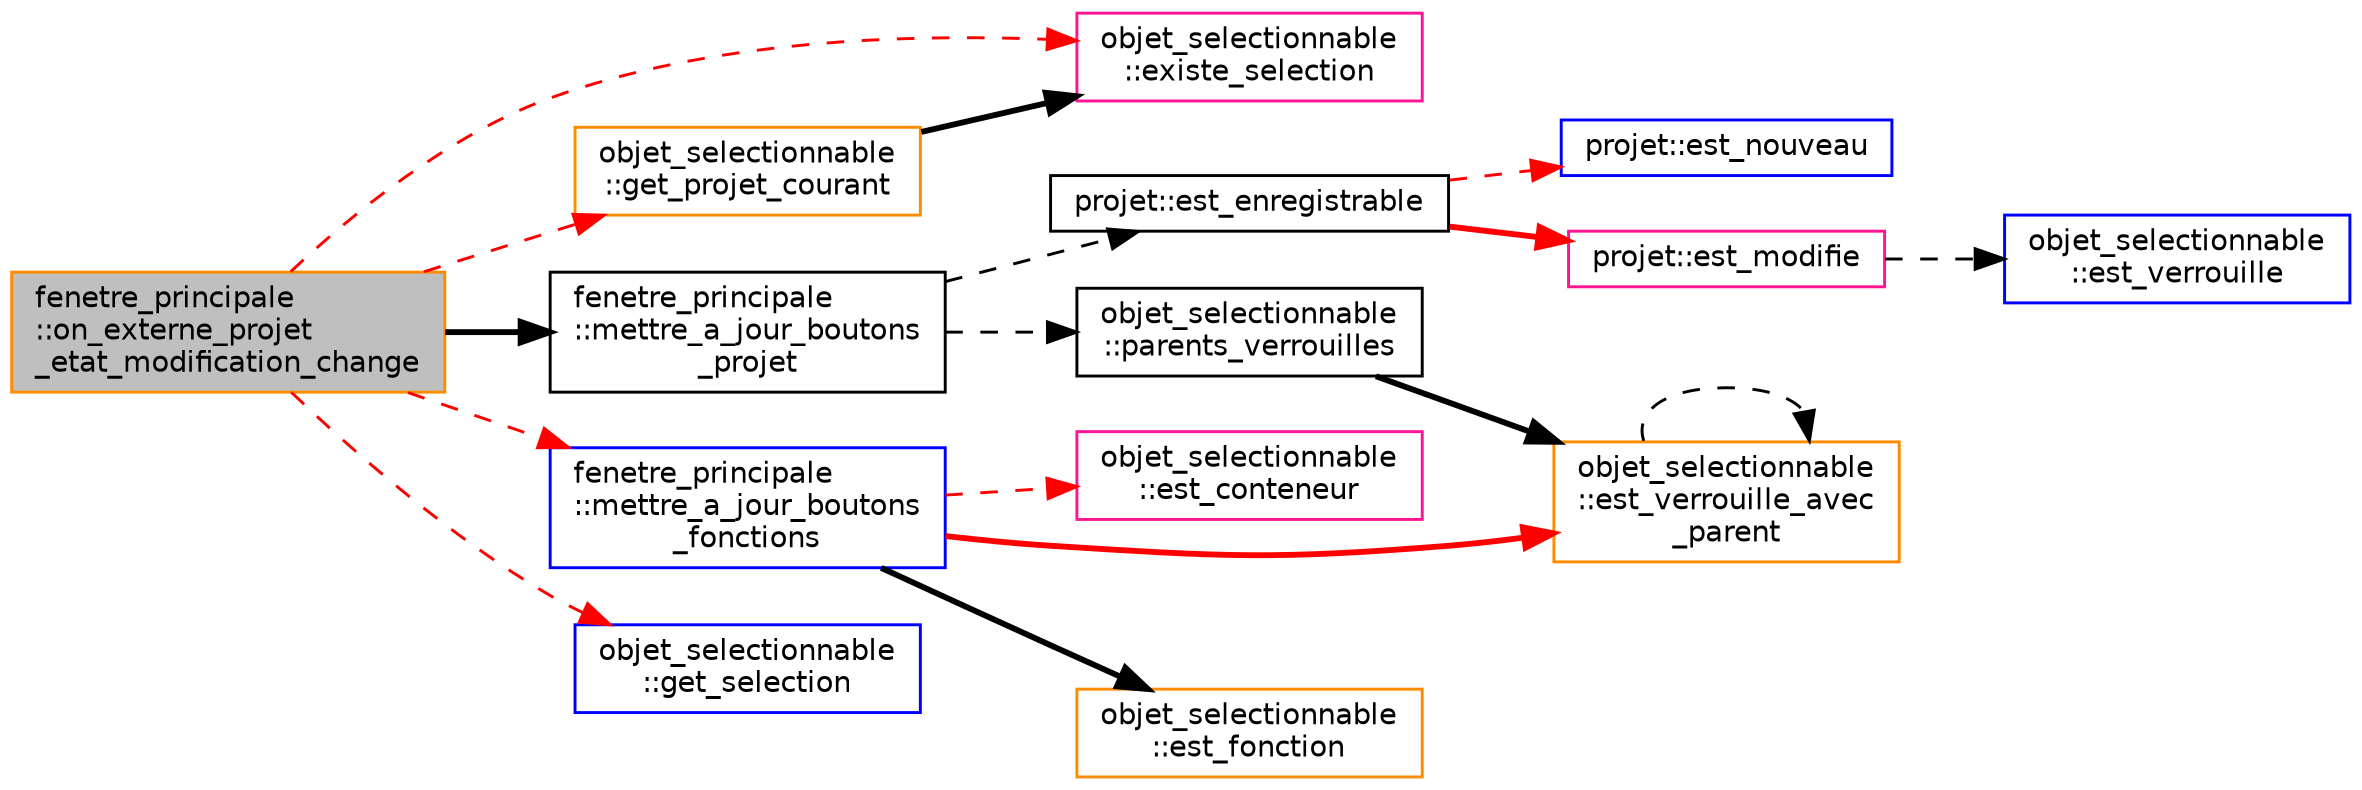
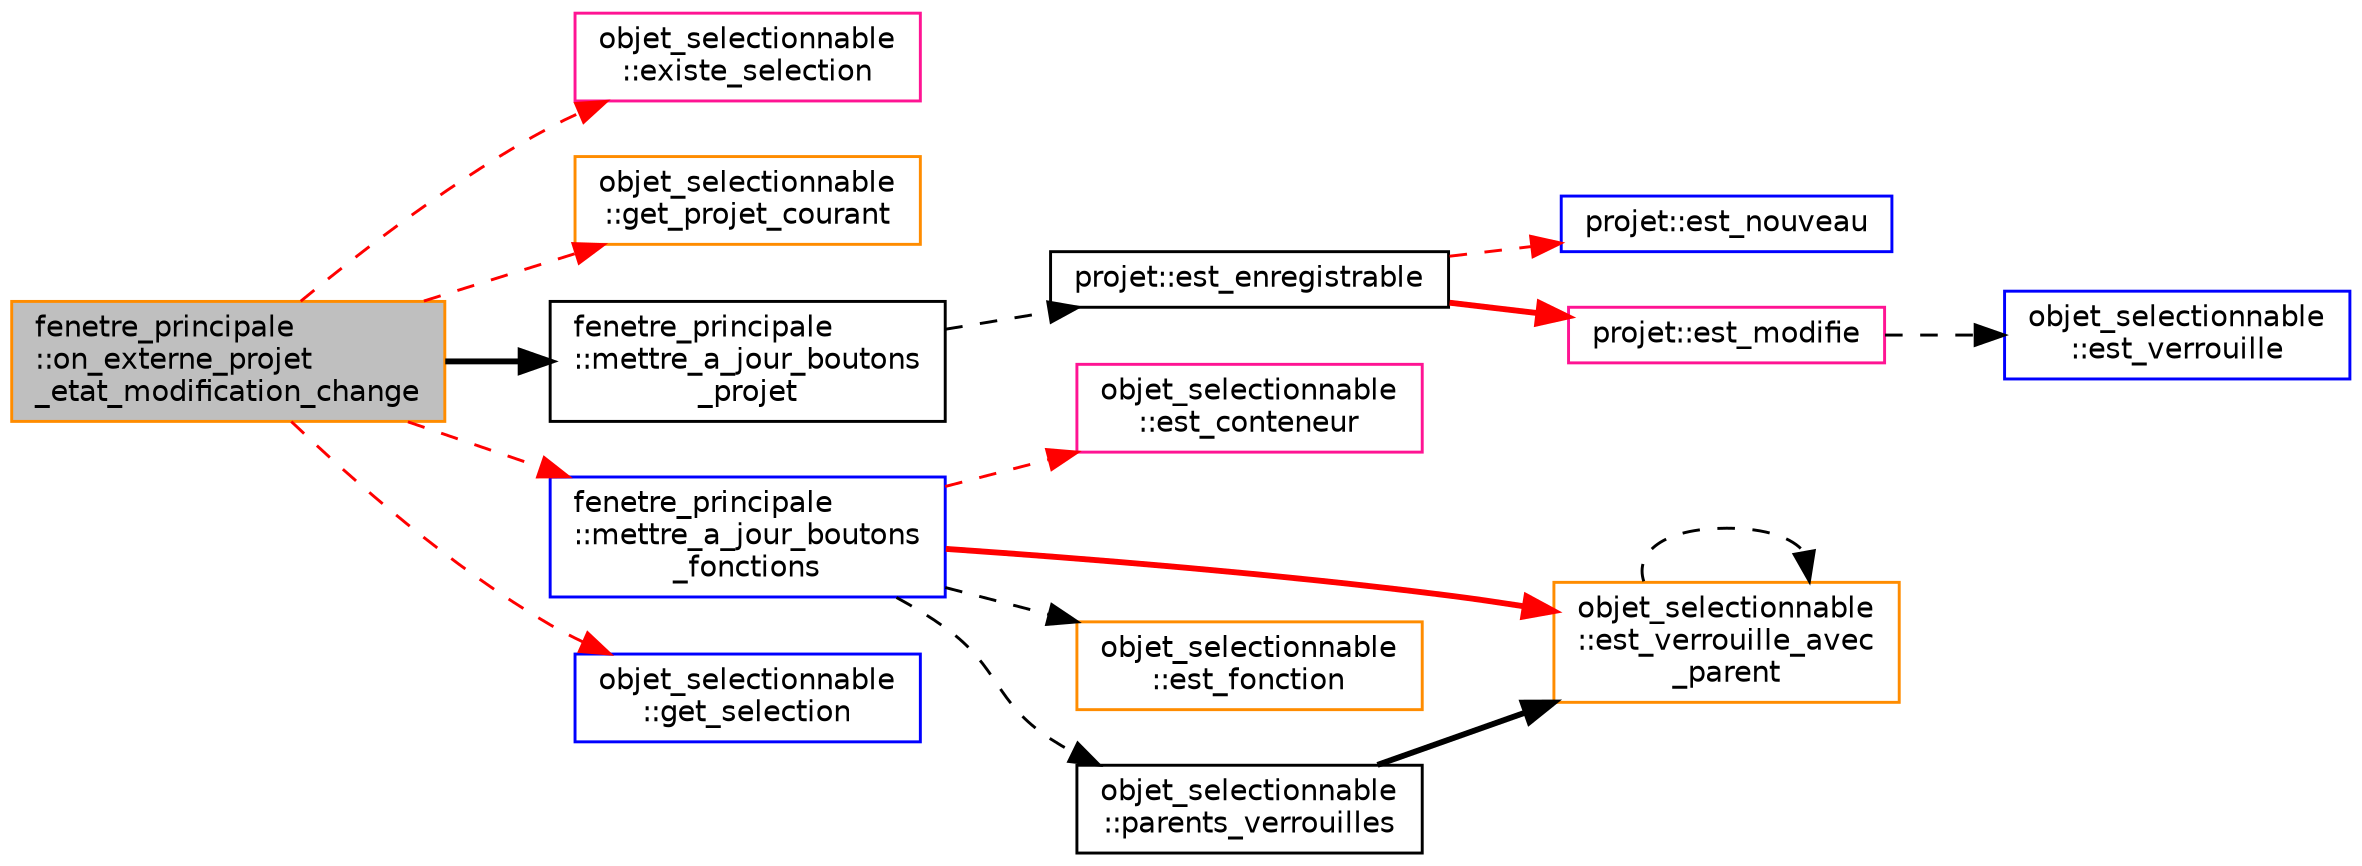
edge "objet_selectionnable ::get_projet_courant" -> "objet_selectionnable ::existe_selection": removed
edge "fenetre_principale ::mettre_a_jour_boutons _projet" -> "objet_selectionnable ::parents_verrouilles": now "fenetre_principale ::mettre_a_jour_boutons _fonctions" -> "objet_selectionnable ::parents_verrouilles"
edge "fenetre_principale ::mettre_a_jour_boutons _fonctions" -> "objet_selectionnable ::est_fonction": style bold -> dashed
